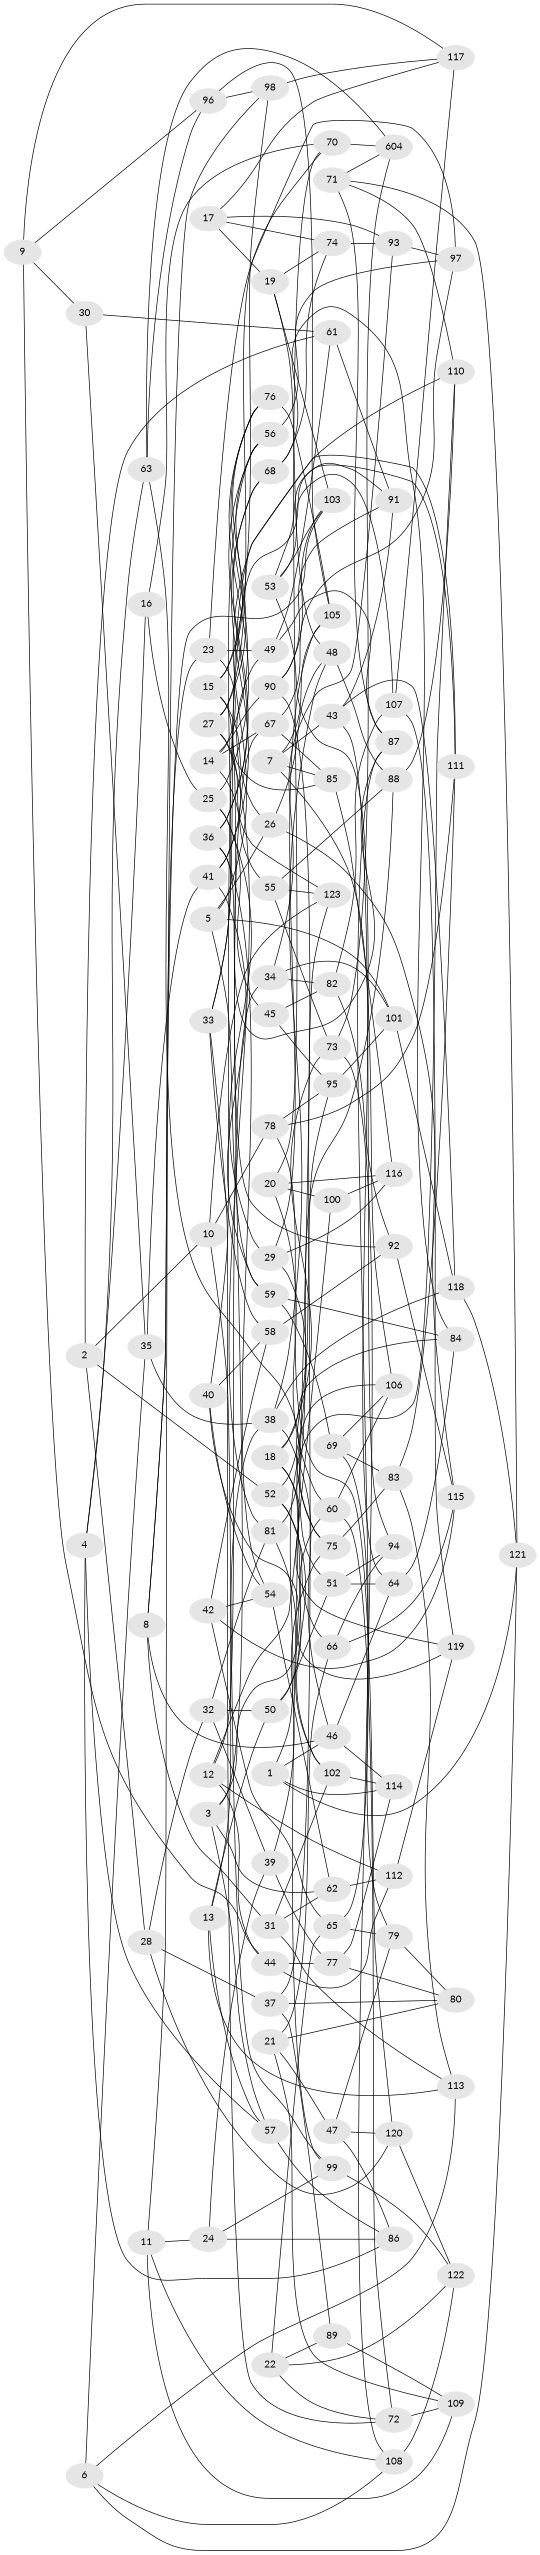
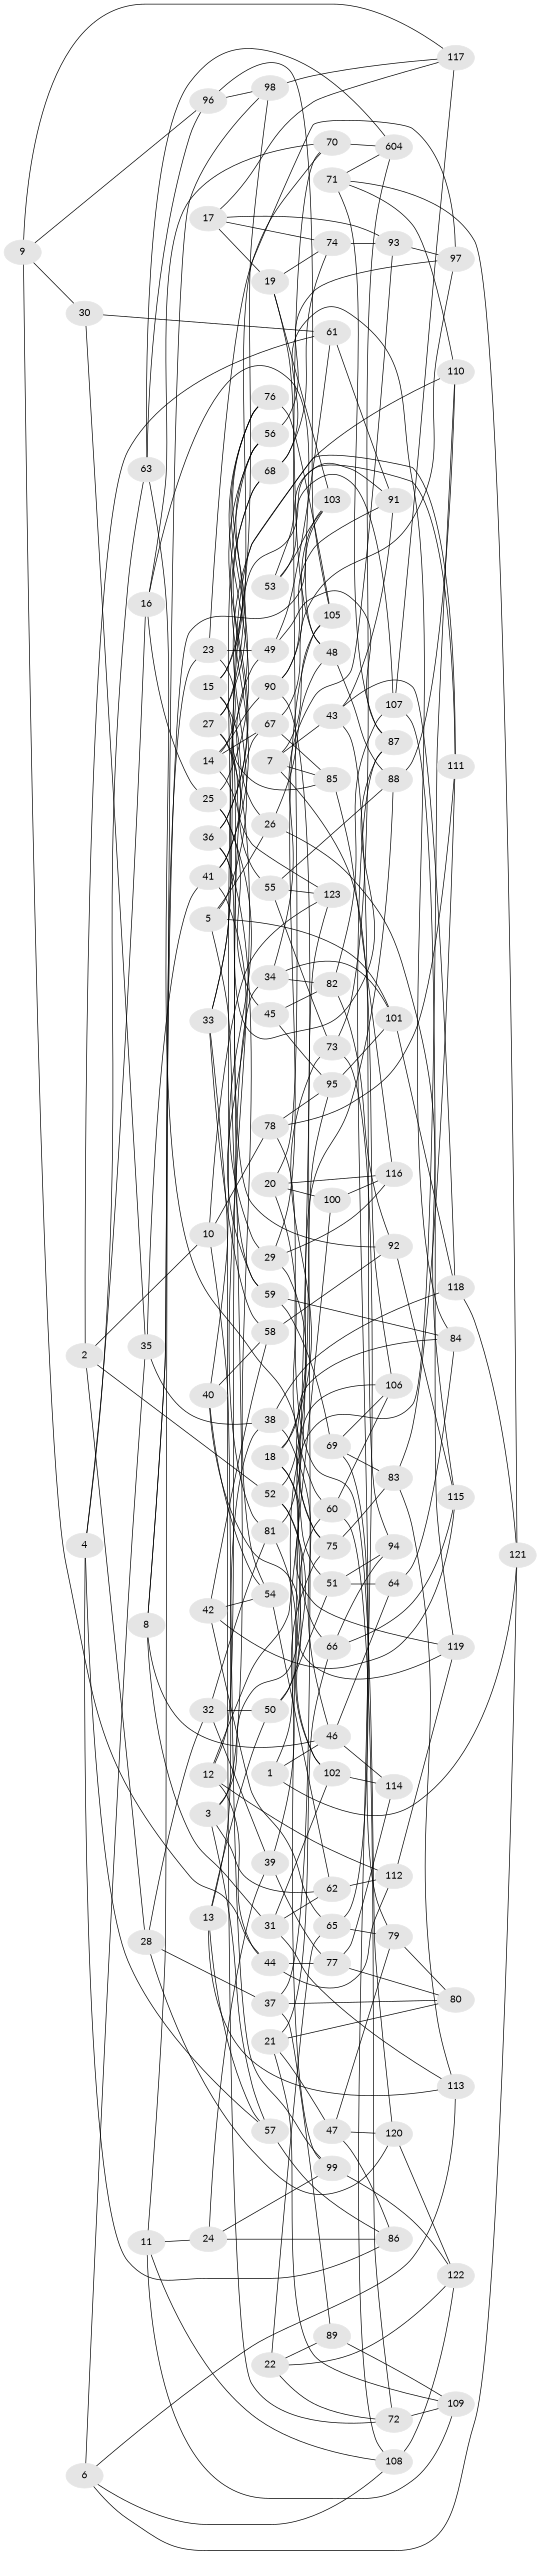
edge "53" -- "64": removed
edge "48" -- "38": now "48" -- "16"
edge "1" -- "114": removed
